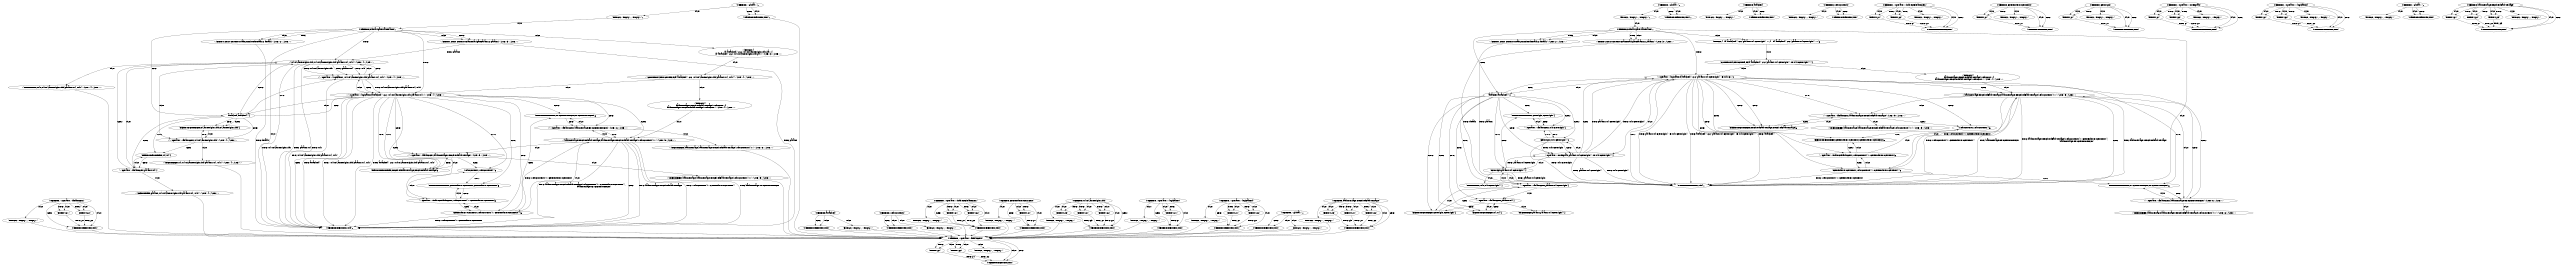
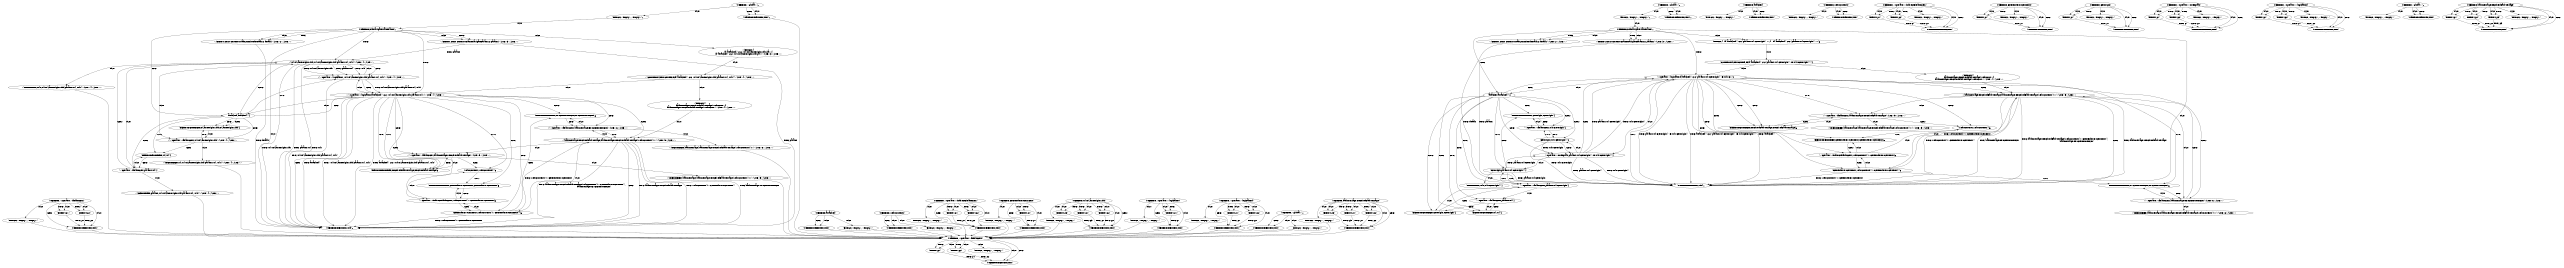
edge "(<operator>.fieldAccess,params.url.GetOrigin)" -> "(GetOrigin,params.url.GetOrigin())": label "AST: " -> "CFG: "
edge "(GetOrigin,params.url.GetOrigin())" -> "(<operator>.fieldAccess,params.url.GetOrigin)": label "AST: " -> "CFG: "
node "(IDENTIFIER,params,params.url.GetOrigin())": removed
